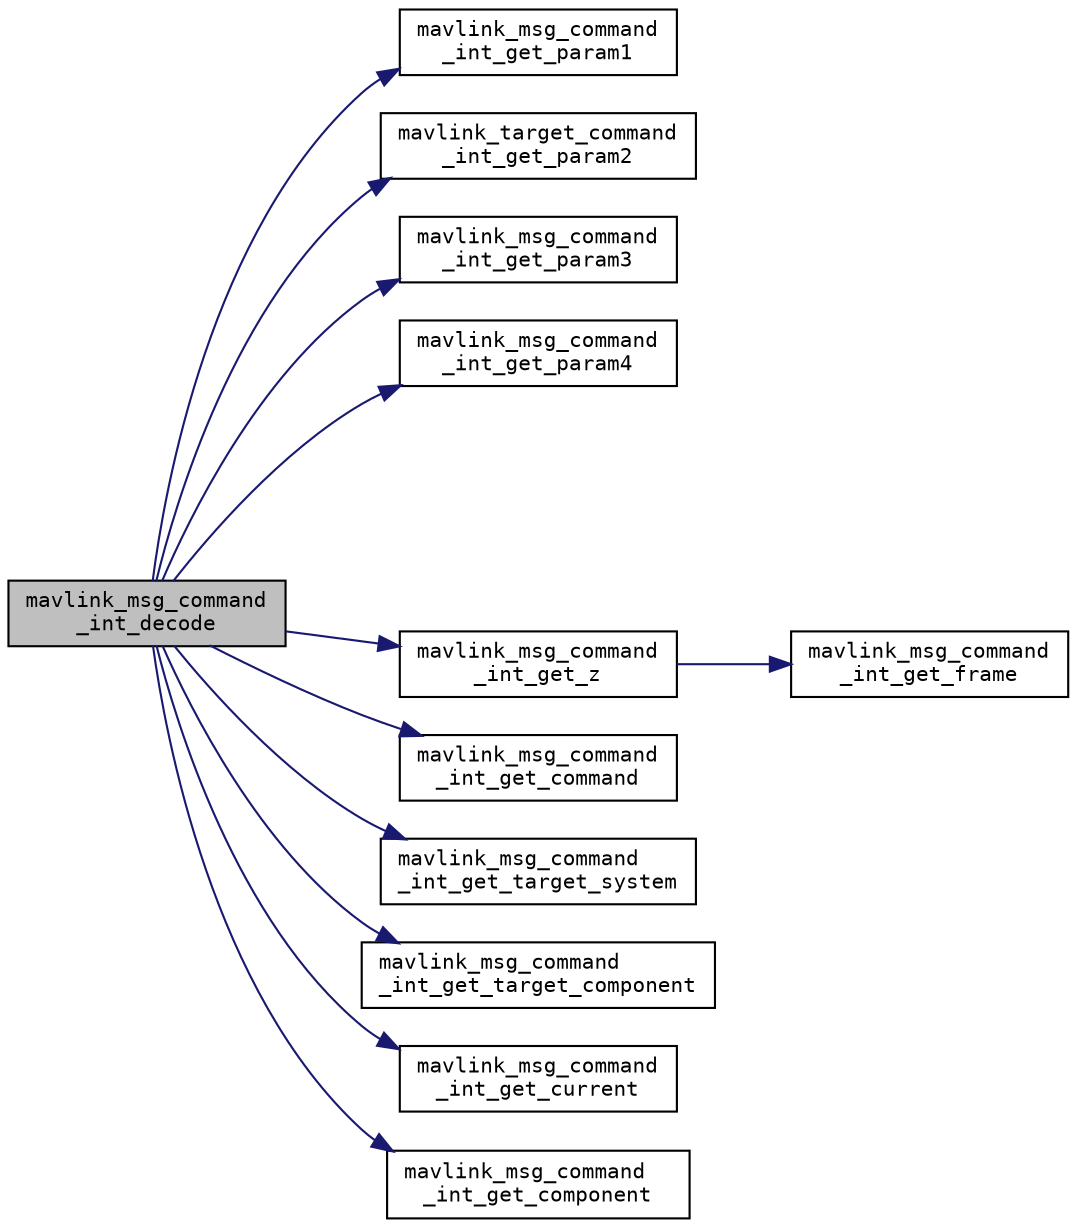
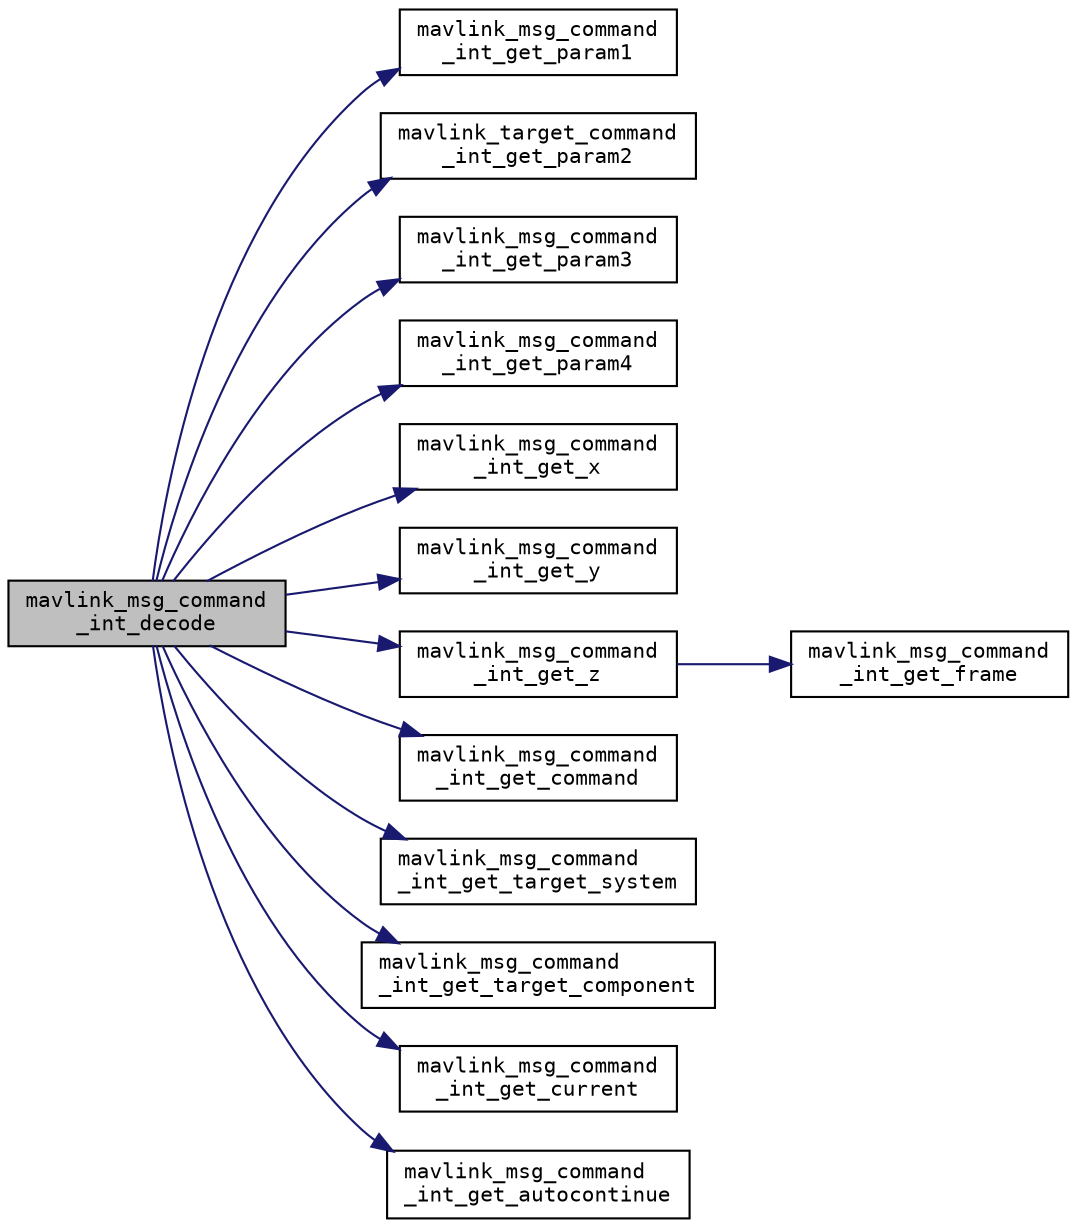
node "mavlink_msg_command _int_get_x": added
node "mavlink_msg_command _int_get_y": added
node "mavlink_msg_command _int_get_component": label "mavlink_msg_command _int_get_component" -> "mavlink_msg_command _int_get_autocontinue"
